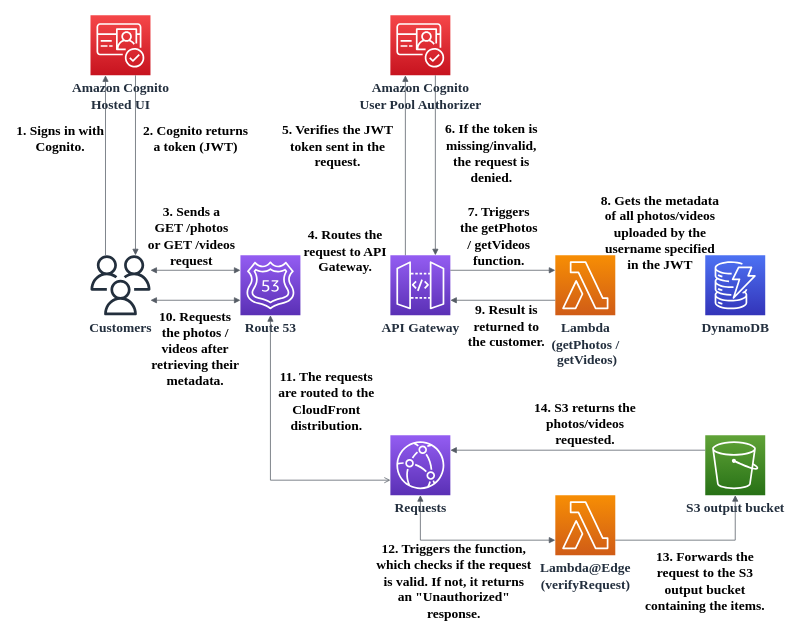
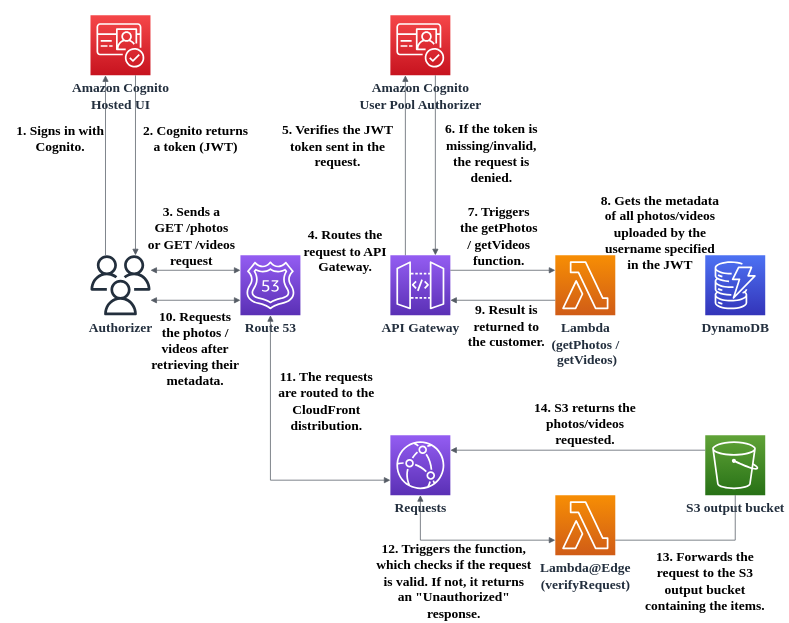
node "Customers": label "Customers" -> "Authorizer"
edge "Route 53" -- "Requests": arrowhead open -> block
edge "Lambda@Edge(verifyRequest)" -> "S3 output bucket": arrowhead block -> none
